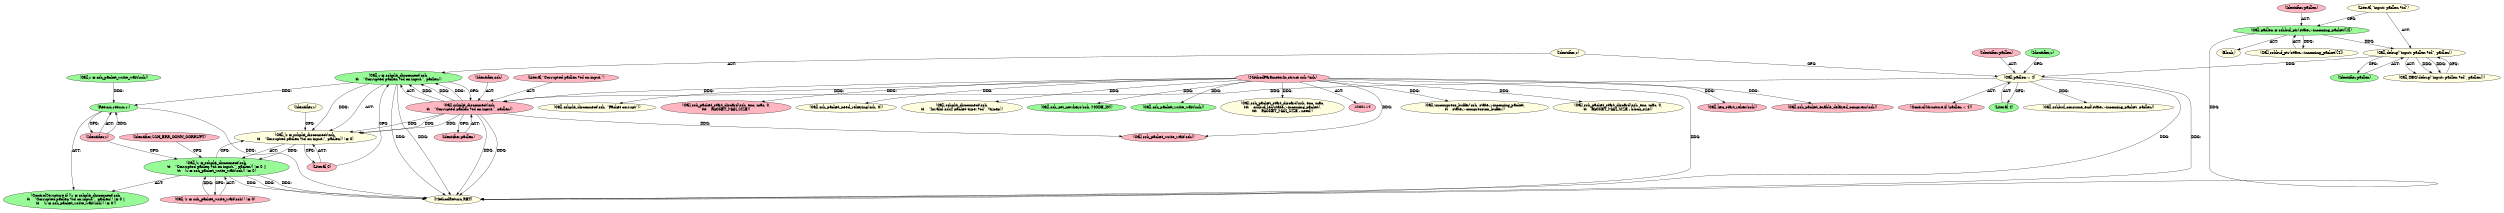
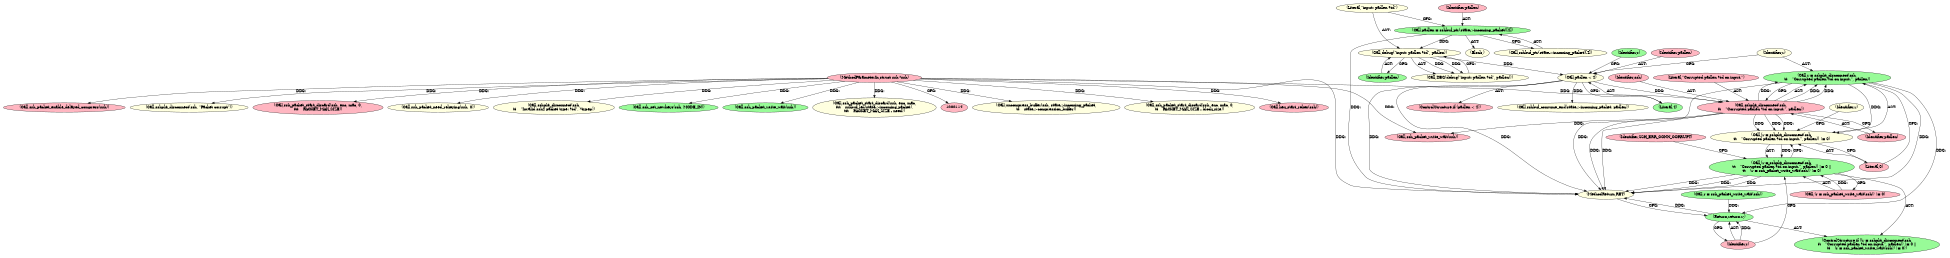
edge "(Call,padlen = sshbuf_ptr(state->incoming_packet)[4])" -> "(Call,sshbuf_ptr(state->incoming_packet)[4])": label "DDG: " -> "CFG: "
edge "(MethodParameterIn,struct ssh *ssh)" -> "1000114": label "AST: " -> "CFG: "
edge "(MethodReturn,RET)" -> "(Return,return r;)": added, label "CFG:"
